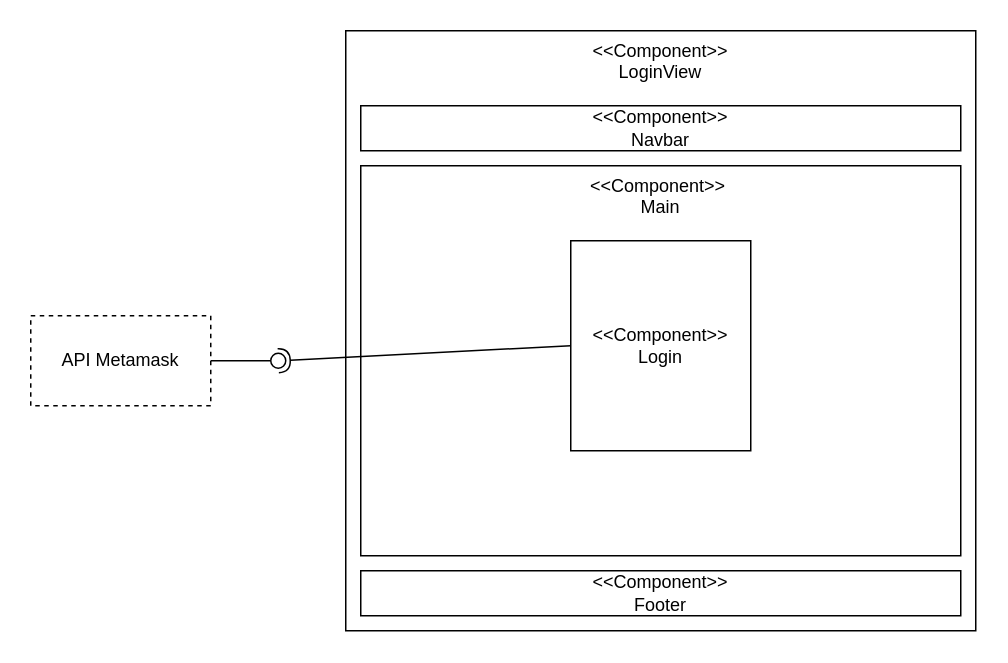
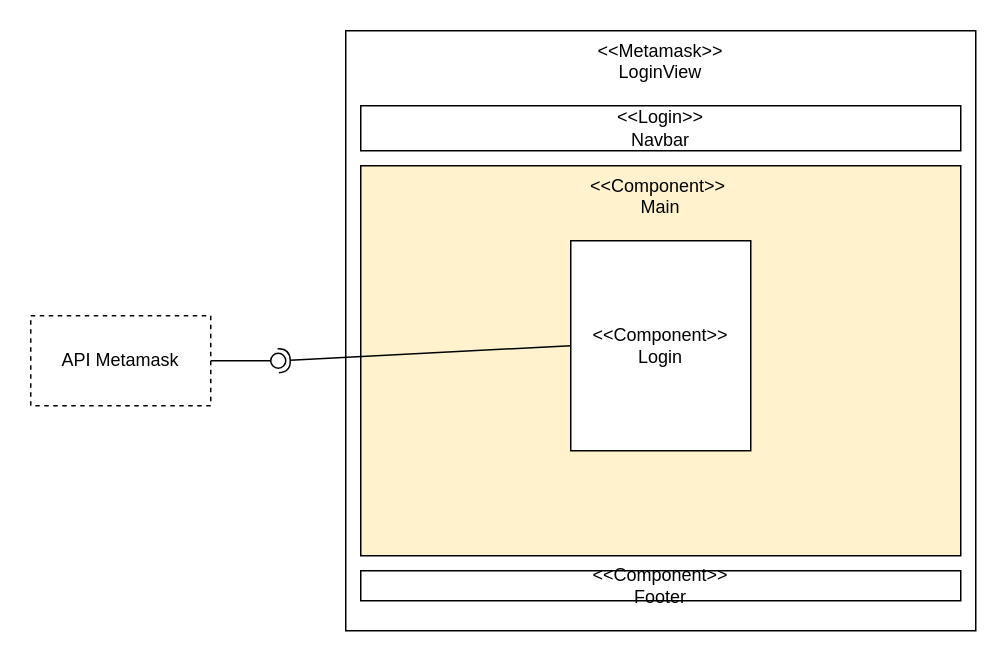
node "<<Component>> LoginView": label "<<Component>> LoginView" -> "<<Metamask>> LoginView"
node "<<Component>> Navbar": label "<<Component>> Navbar" -> "<<Login>> Navbar"
node "<<Component>> Main": fillcolor #ffffff -> #fff2cc
node "<<Component>> Footer": size 600x45 -> 600x30
